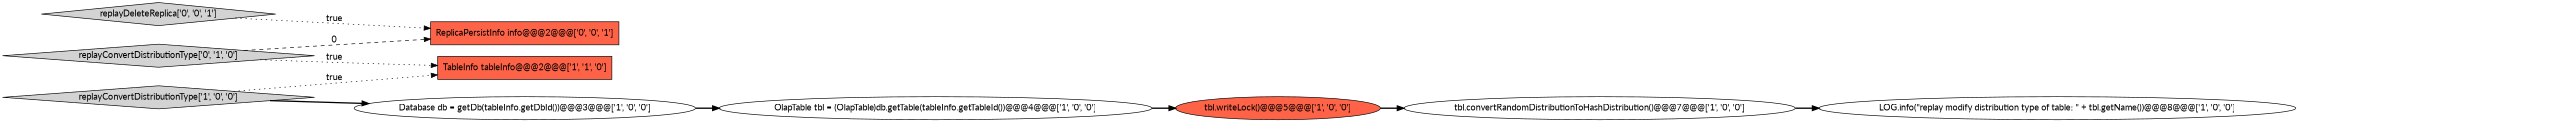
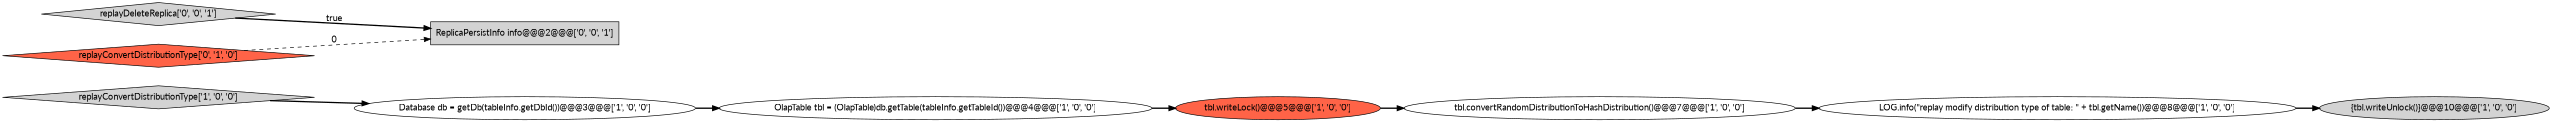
edge "replayDeleteReplica['0', '0', '1']" -> "ReplicaPersistInfo info@@@2@@@['0', '0', '1']": style dotted -> bold
node "ReplicaPersistInfo info@@@2@@@['0', '0', '1']": fillcolor tomato -> lightgray
node "replayConvertDistributionType['0', '1', '0']": fillcolor lightgray -> tomato
node "TableInfo tableInfo@@@2@@@['1', '1', '0']": removed
node "{tbl.writeUnlock()}@@@10@@@['1', '0', '0']": added
